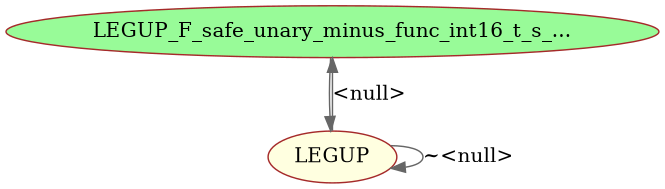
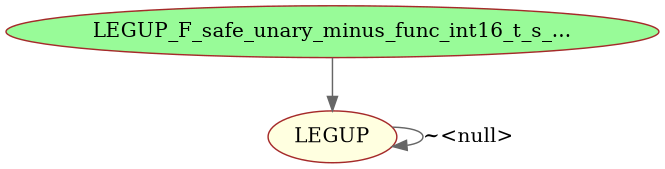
edge "LEGUP" -> "LEGUP_F_safe_unary_minus_func_int16_t_s_...": removed, label "<null>"
